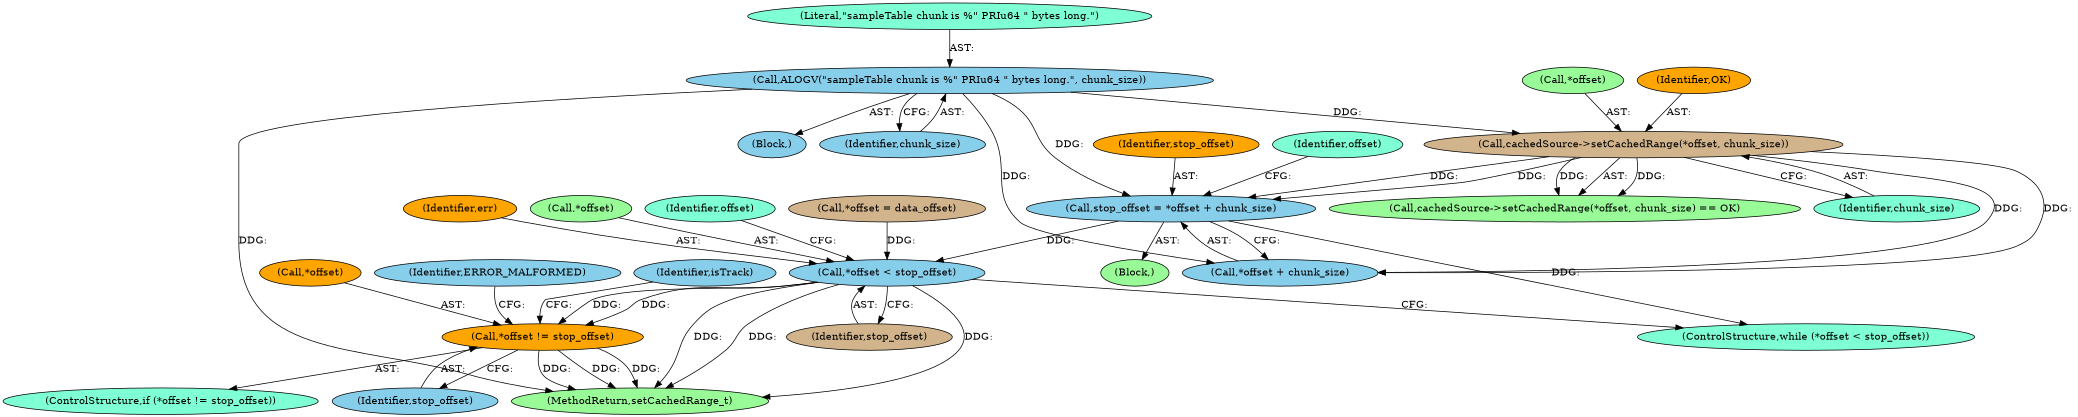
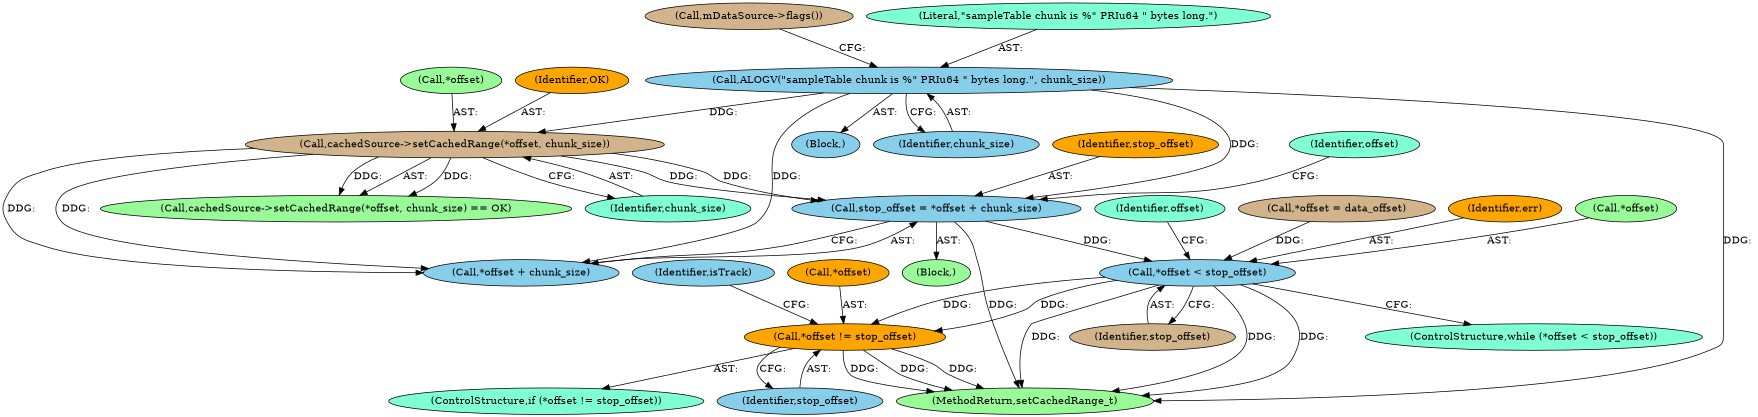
node "(Call,mDataSource->flags())": added
edge "(Call,stop_offset = *offset + chunk_size)" -> "(ControlStructure,while (*offset < stop_offset))": now "(Call,stop_offset = *offset + chunk_size)" -> "(MethodReturn,setCachedRange_t)"
node "(Identifier,ERROR_MALFORMED)": removed
